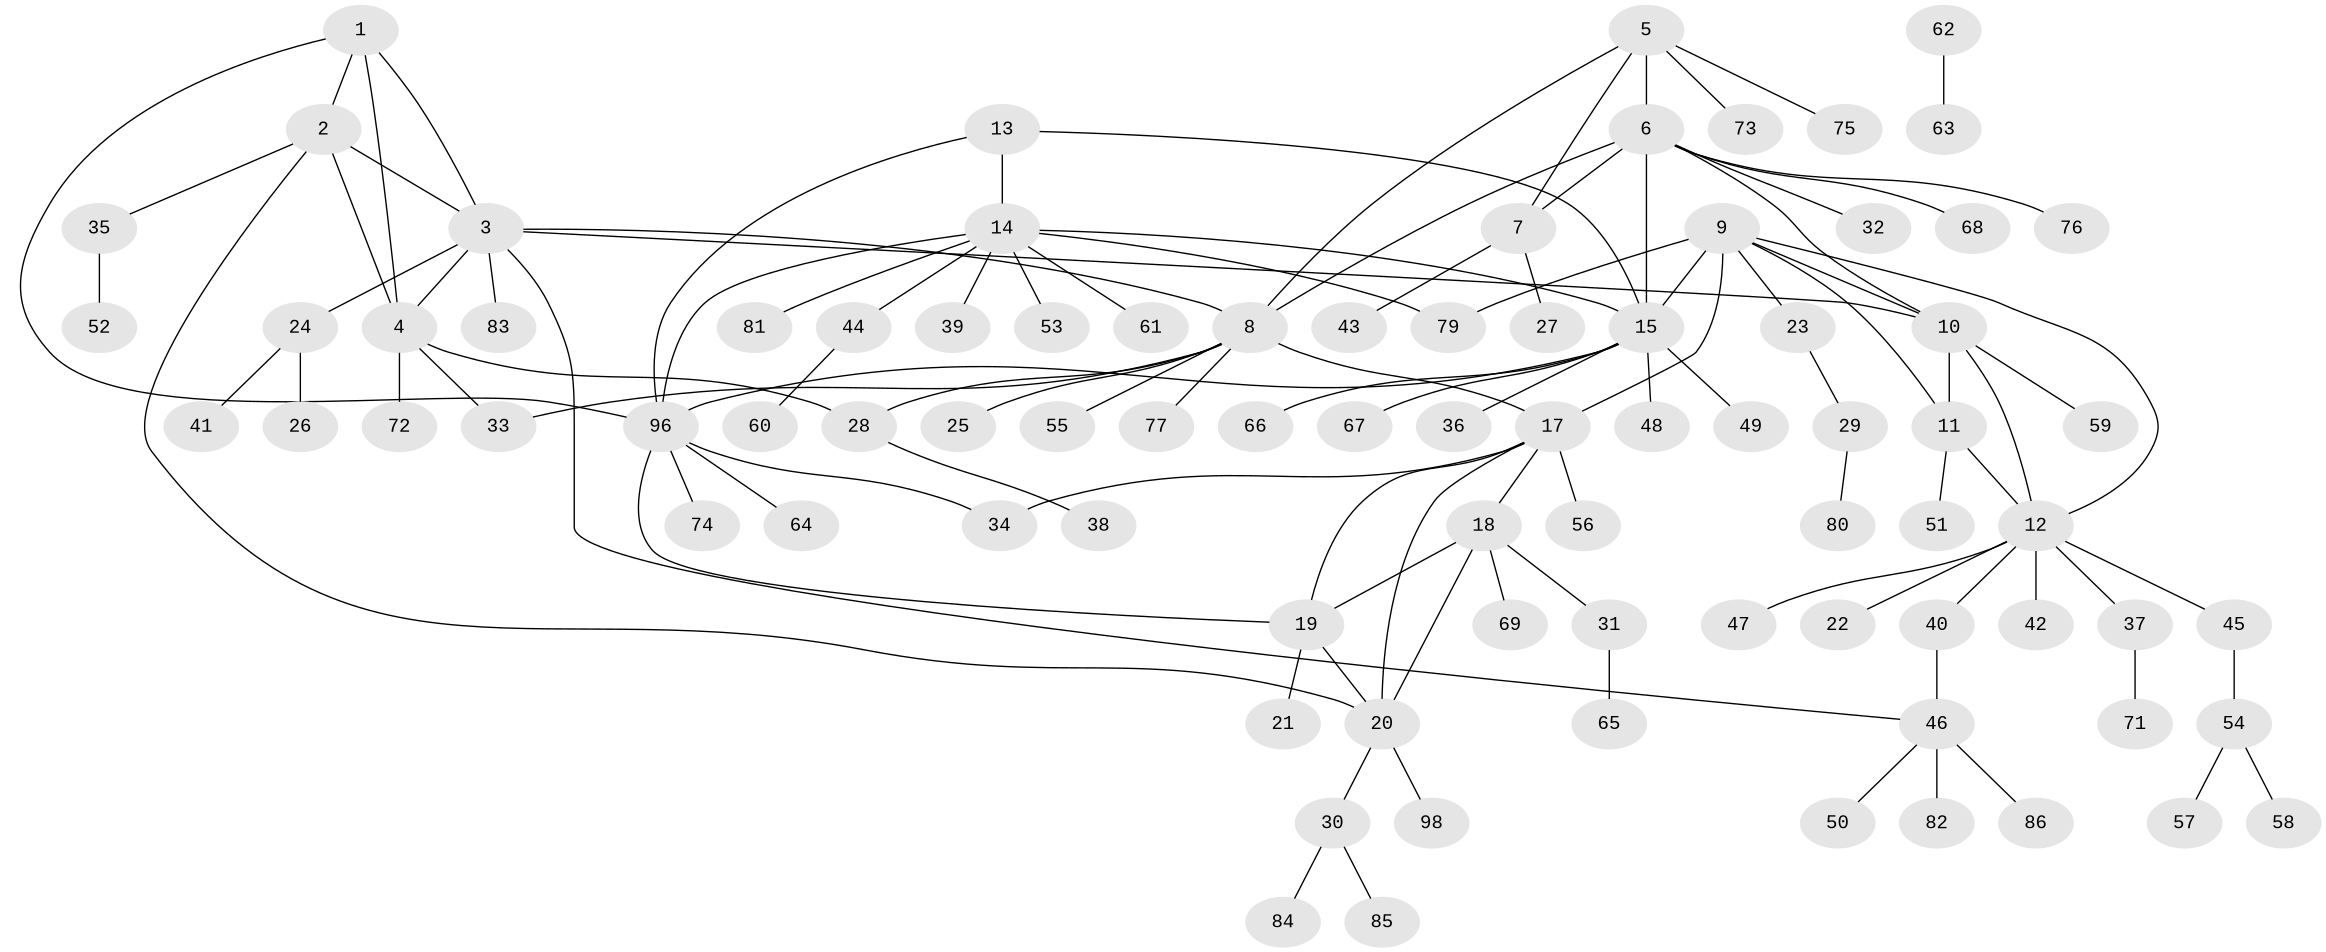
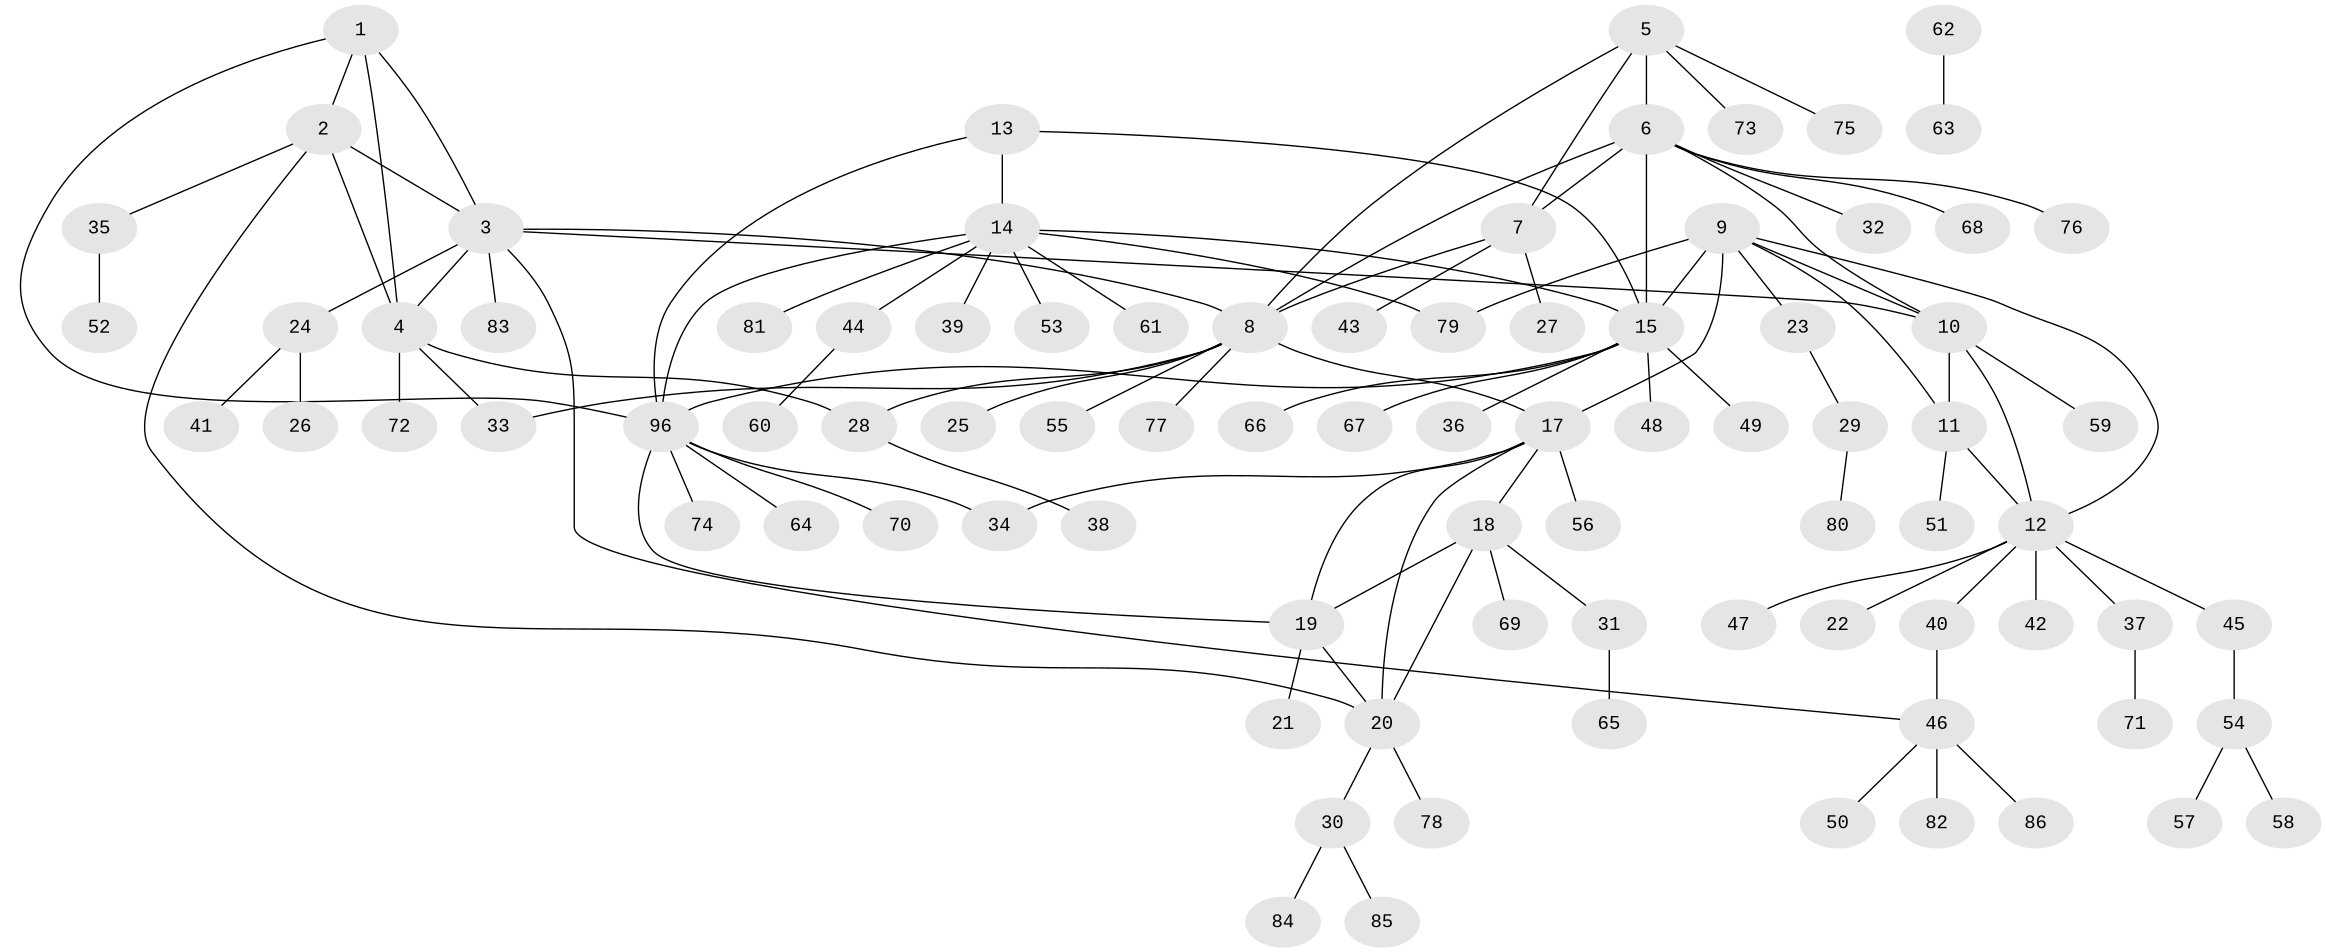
edge "7" -- "8": added
node "70": added
node "98": label "98" -> "78"
